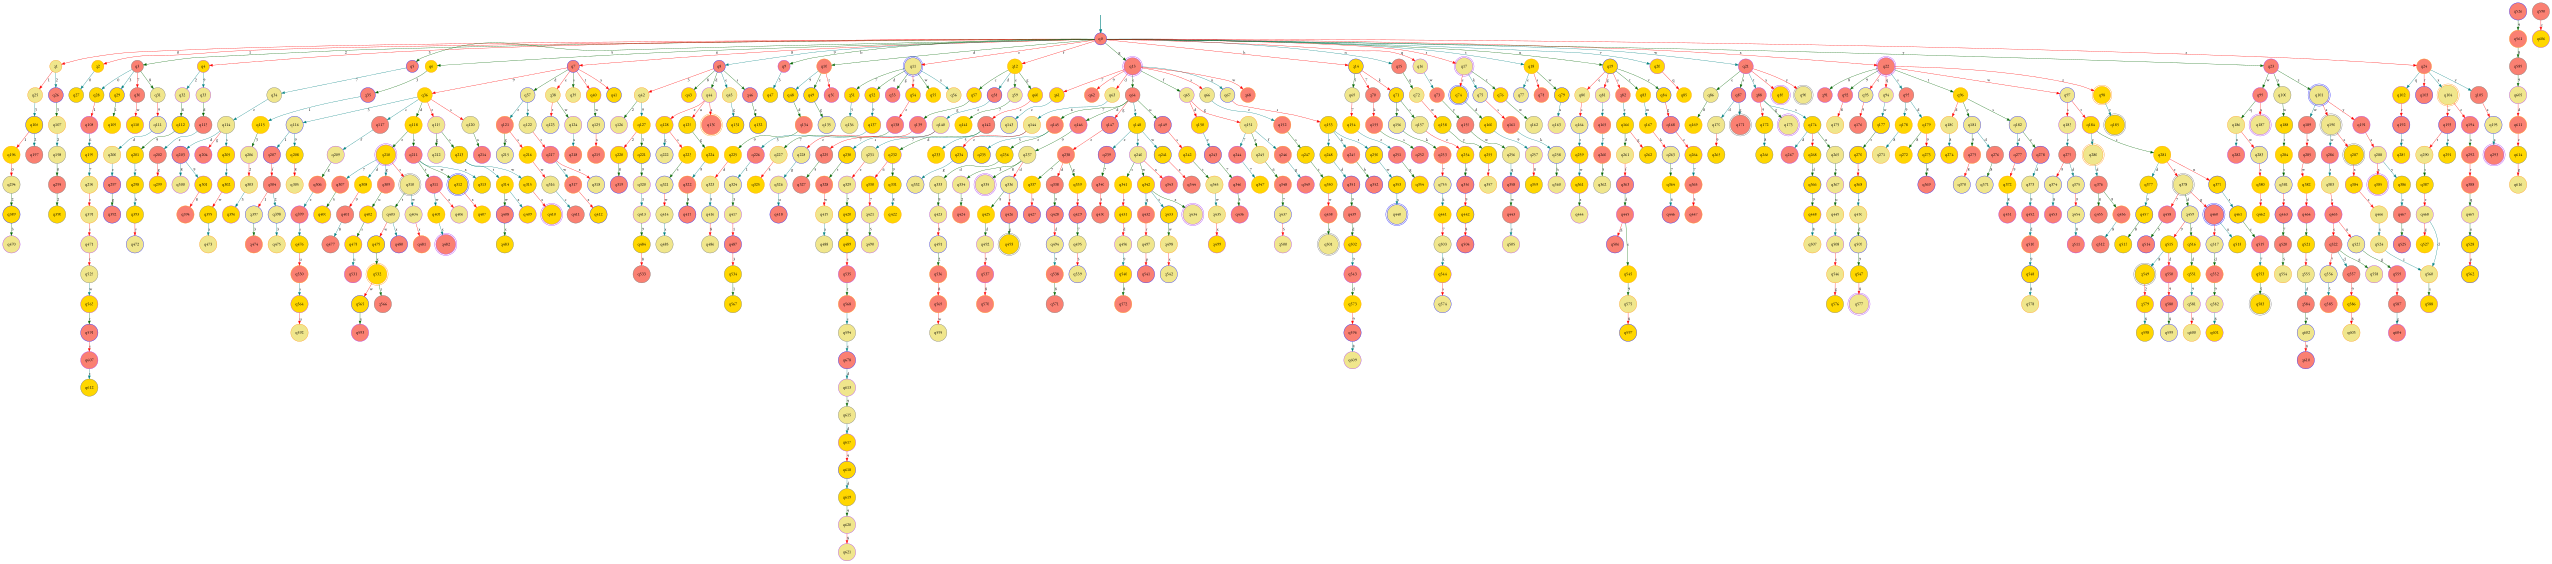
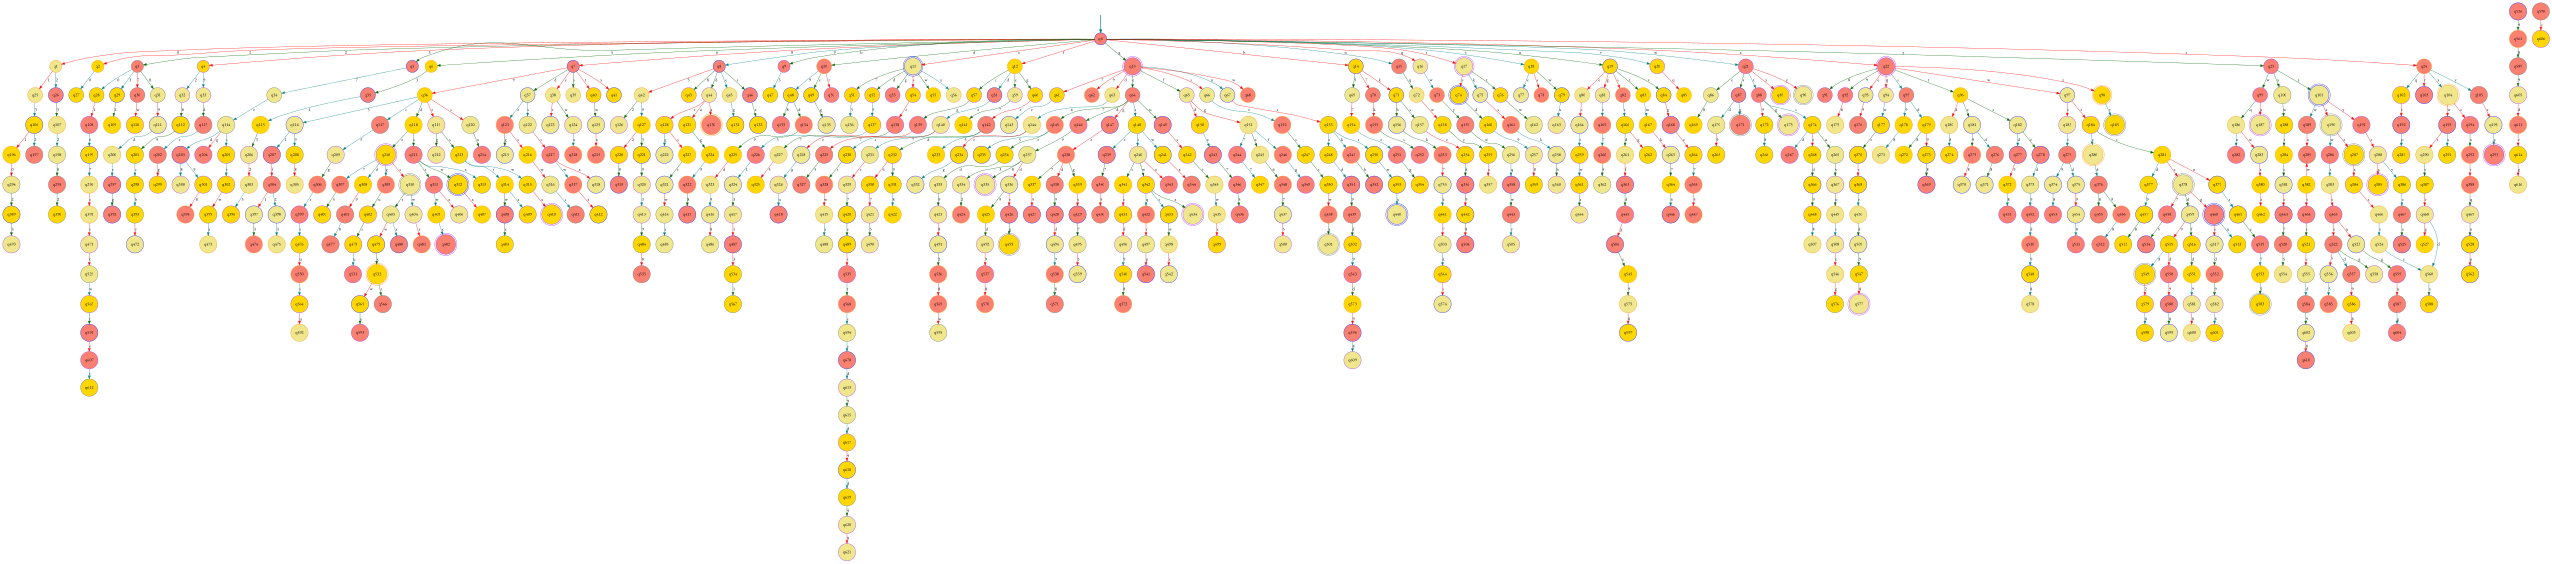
node "q133": added
edge "q279" -> "q374": color red -> teal
edge "q285" -> "q382": reversed
edge "q445" -> "q545": now "q506" -> "q545"
